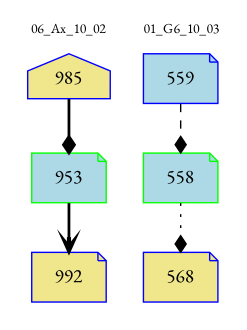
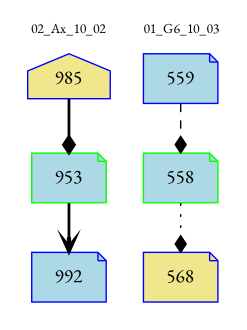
cluster "06_Ax_10_02": label "06_Ax_10_02" -> "02_Ax_10_02"
node "992": fillcolor khaki -> lightblue
